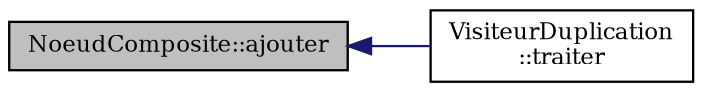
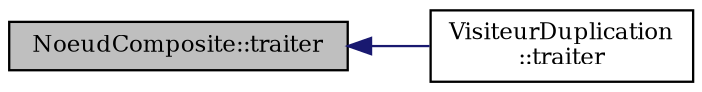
node "NoeudComposite::ajouter": label "NoeudComposite::ajouter" -> "NoeudComposite::traiter"
